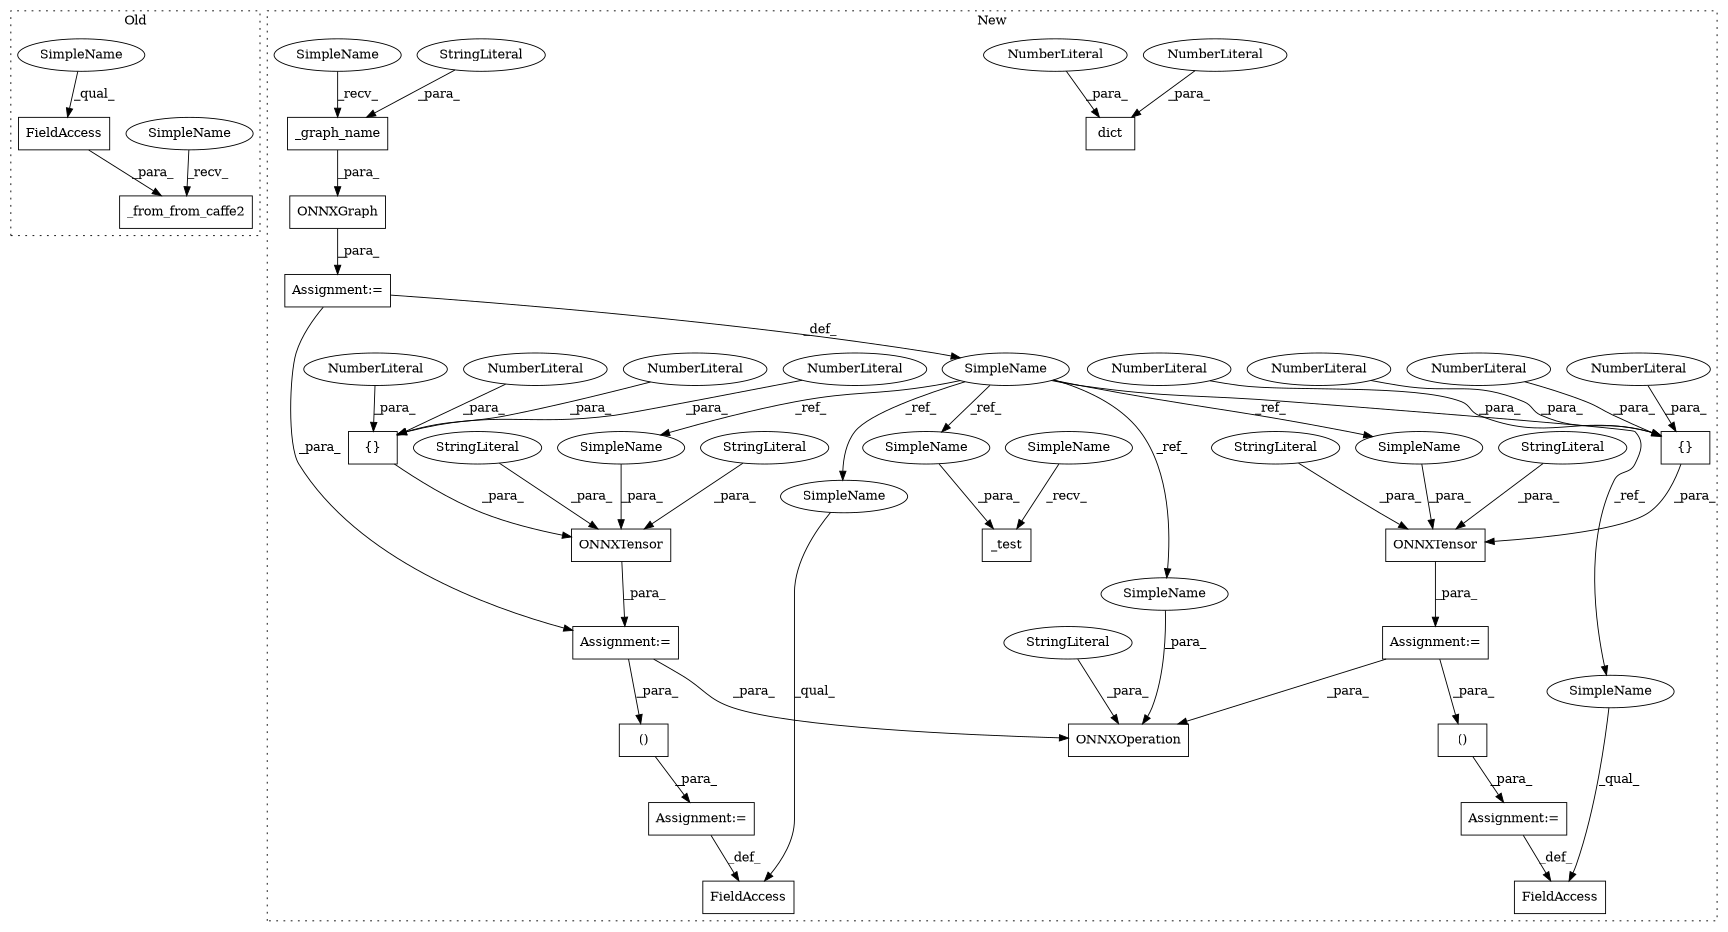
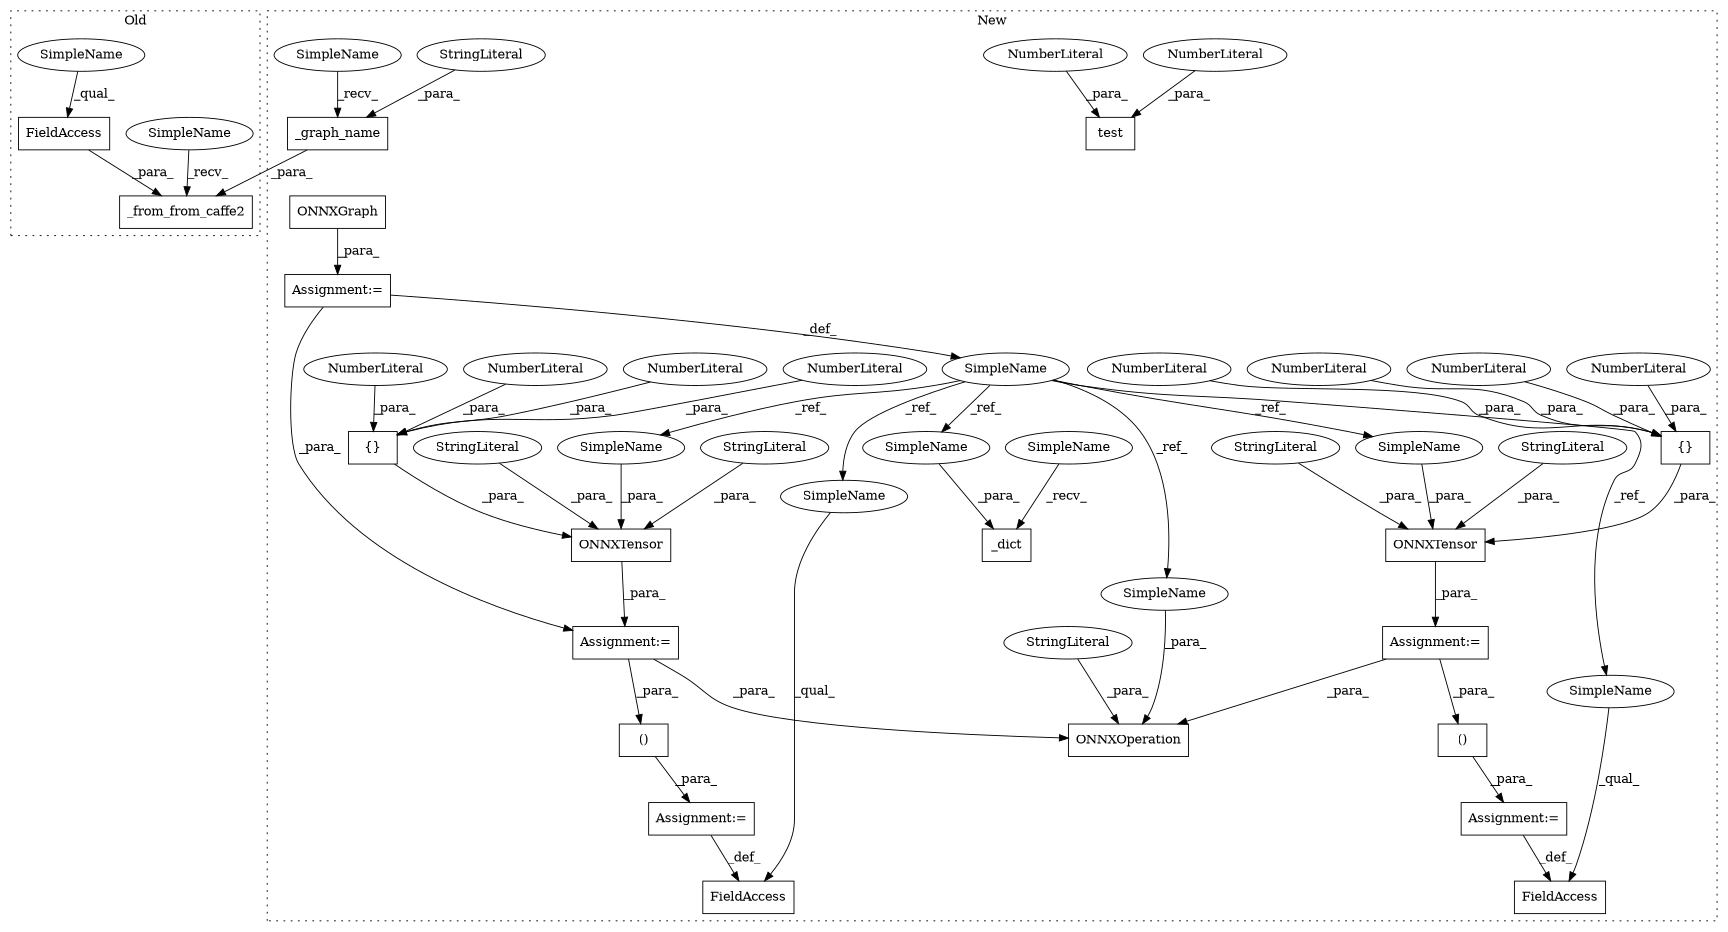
node "dict": label "dict" -> "test"
edge "_graph_name" -> "ONNXGraph": now "_graph_name" -> "_from_from_caffe2"
node "_test": label "_test" -> "_dict"
